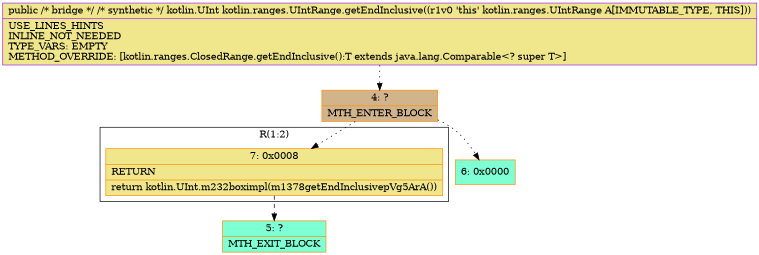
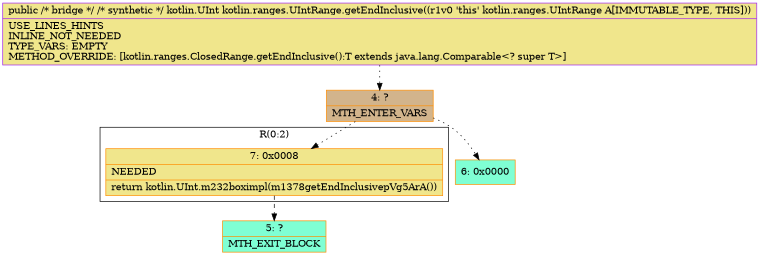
node "4: ?": text "MTH_ENTER_BLOCK" -> "MTH_ENTER_VARS"
cluster "R(1:2)": label "R(1:2)" -> "R(0:2)"
node "7: 0x0008": text "RETURN" -> "NEEDED"
